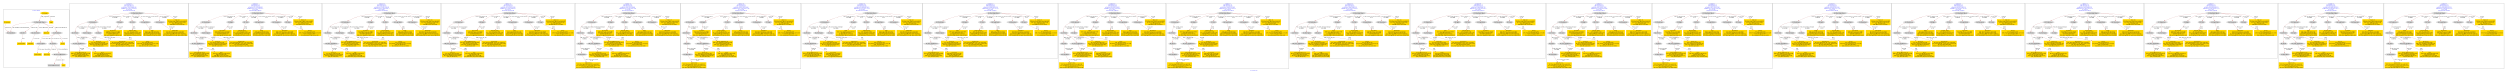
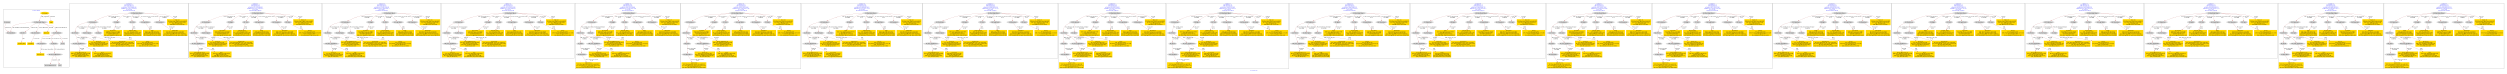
node "Provenance": fillcolor gold -> lightgray
node "Process": fillcolor gold -> lightgray
node "person_uri": removed
node "name": fillcolor gold -> lightgray
